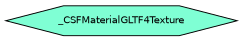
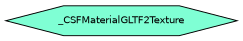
node "_CSFMaterialGLTF4Texture": label "_CSFMaterialGLTF4Texture" -> "_CSFMaterialGLTF2Texture"
